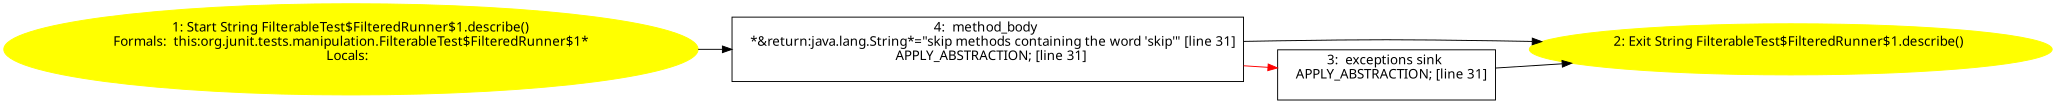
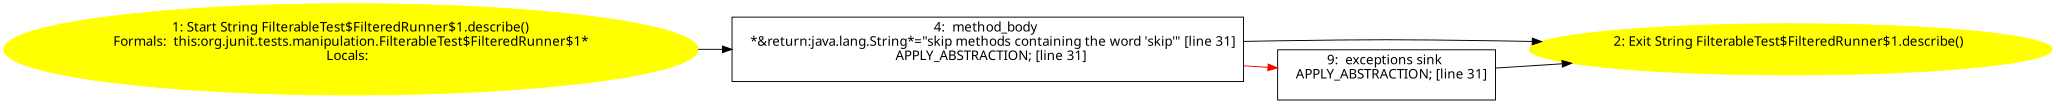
node "3:  exceptions sink APPLY_ABSTRACTION; [line 31]": label "3:  exceptions sink APPLY_ABSTRACTION; [line 31]" -> "9:  exceptions sink APPLY_ABSTRACTION; [line 31]"
